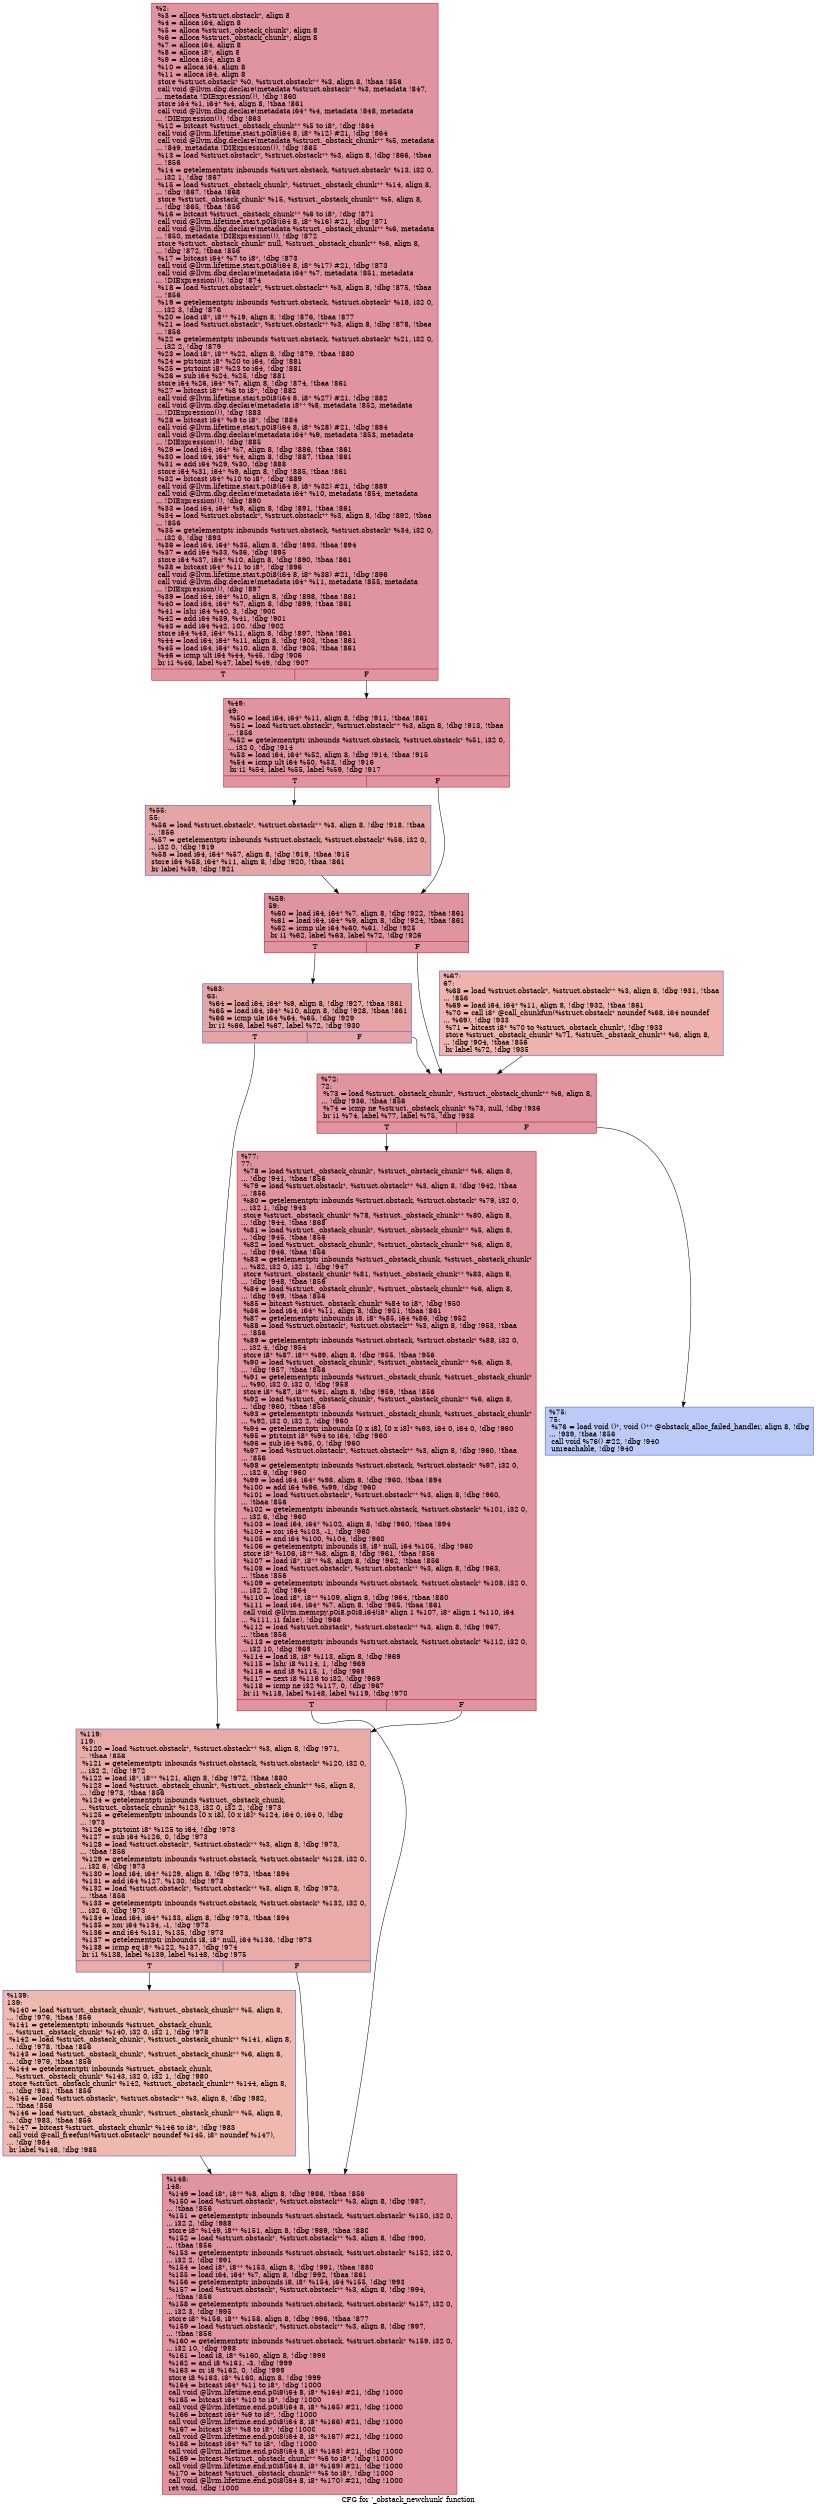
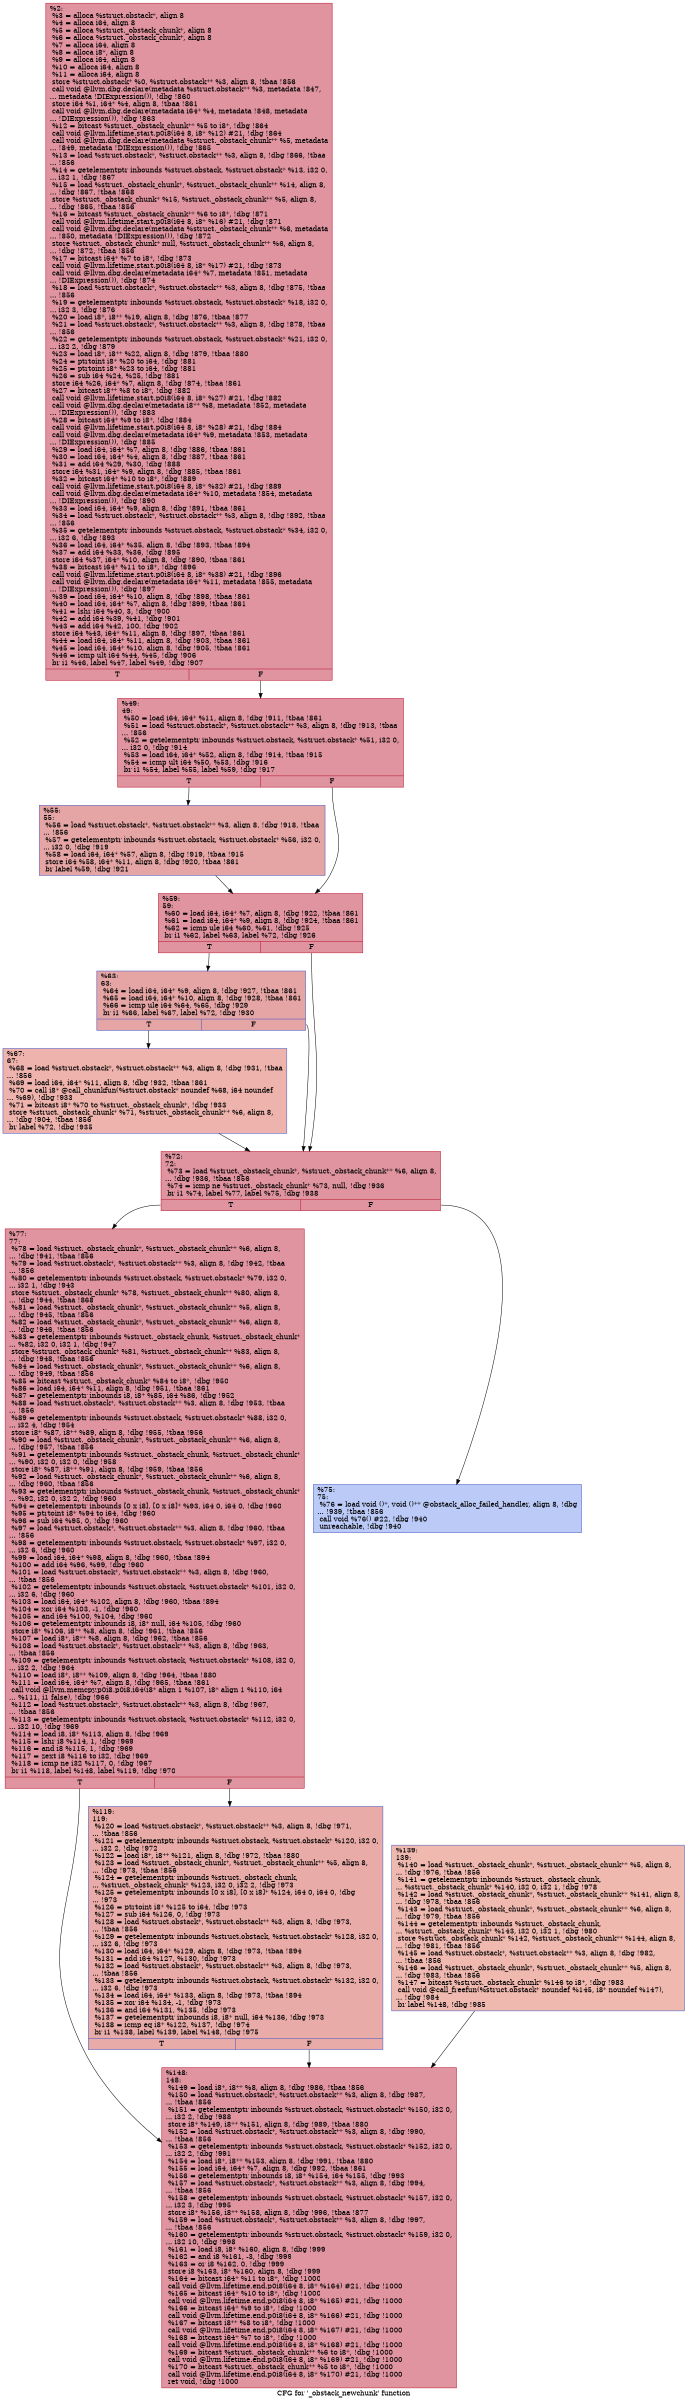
edge "%63:" -> "%119:": now "%63:" -> "%67:"
edge "%119:" -> "%139:": removed
